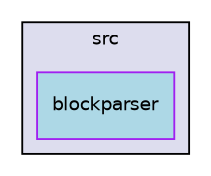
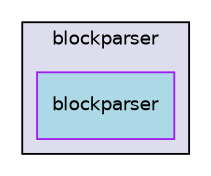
cluster "src": label "src" -> "blockparser"
